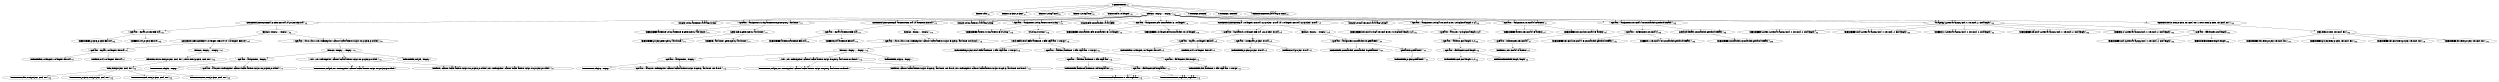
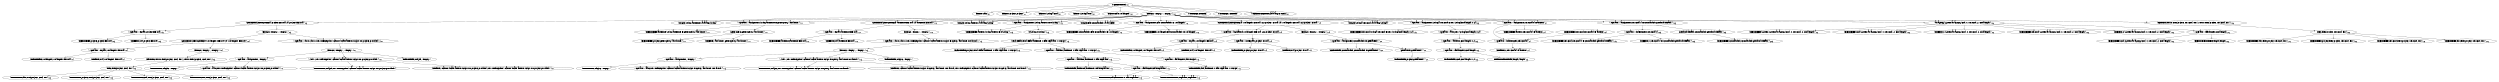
edge "(<operator>.assignment,newcmd[0] = antRun)" -> "(IDENTIFIER,newcmd,newcmd[0] = antRun)": now "(<operator>.assignment,newcmd[0] = antRun)" -> "(<operator>.indexAccess,newcmd[0])"
